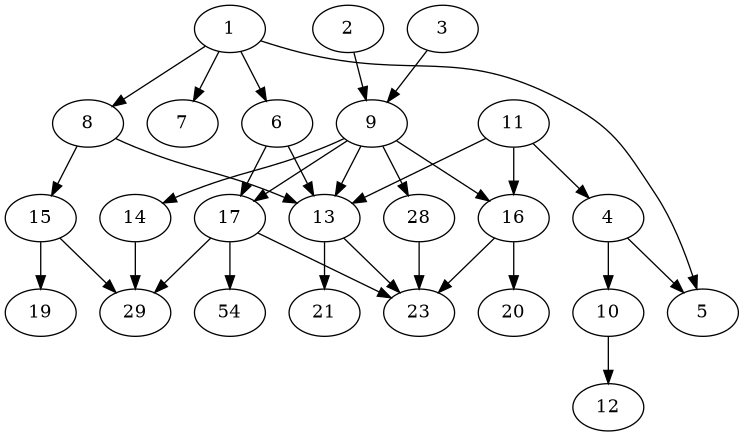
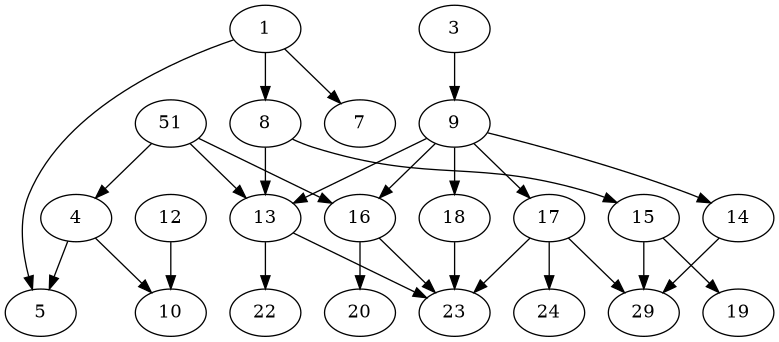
node "2": removed
node "6": removed
node "11": label "11" -> "51"
node "28": label "28" -> "18"
node "54": label "54" -> "24"
node "21": label "21" -> "22"
edge "10" -> "12": reversed
